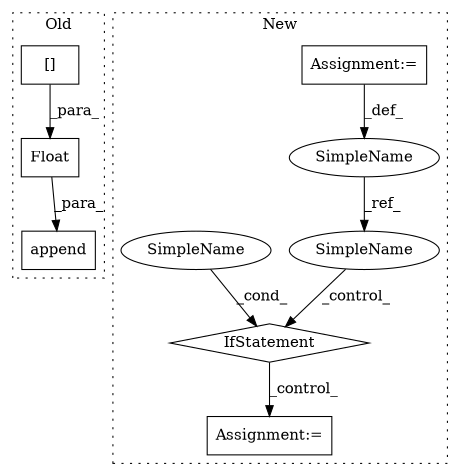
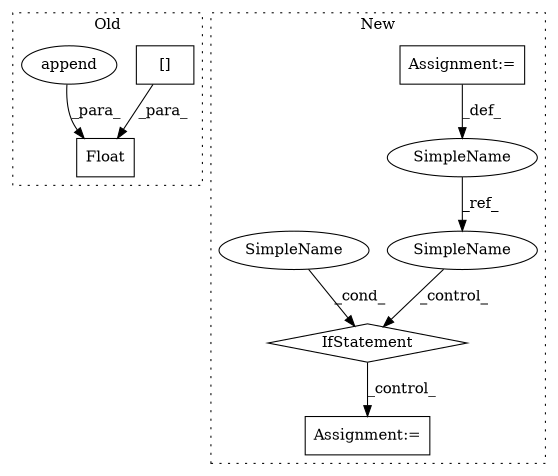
edge "Float" -> "append": reversed
node "append": shape box -> ellipse
